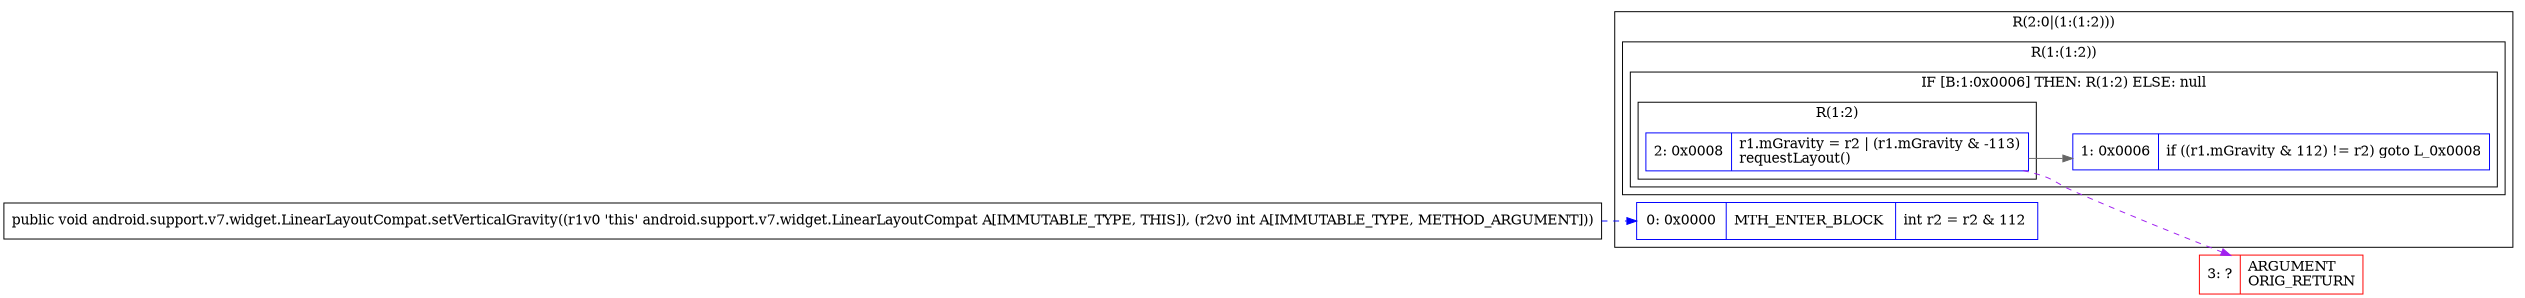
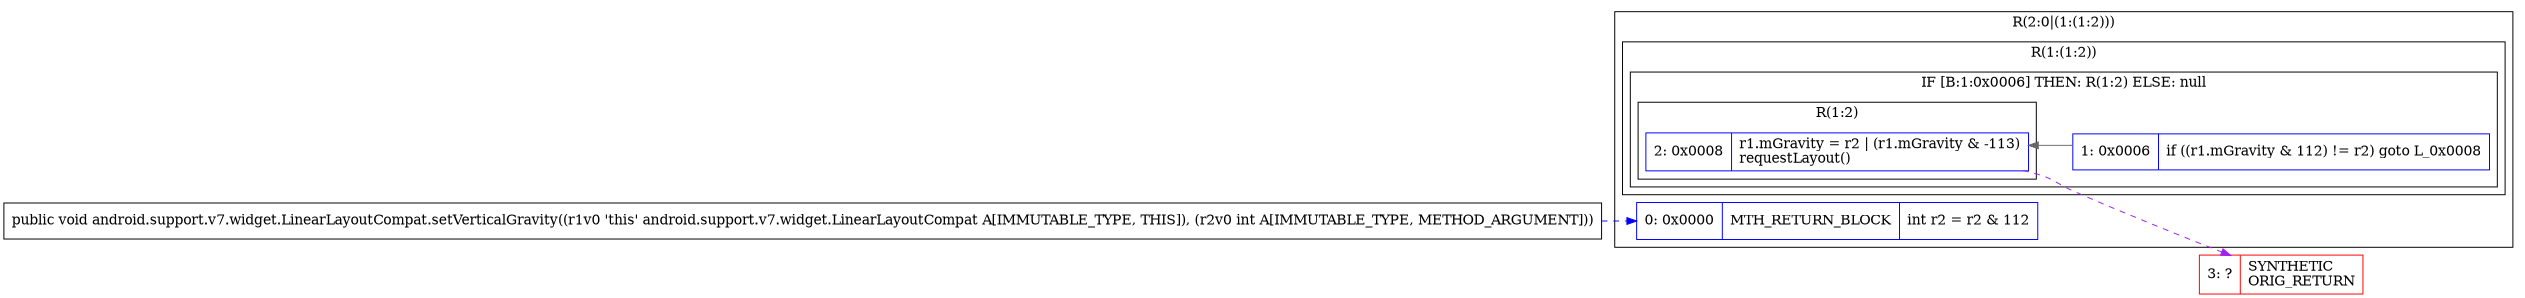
edge "2: 0x0008" -> "1: 0x0006": reversed
node "0: 0x0000": text "MTH_ENTER_BLOCK" -> "MTH_RETURN_BLOCK"
node "3: ?": text "ARGUMENT" -> "SYNTHETIC"
